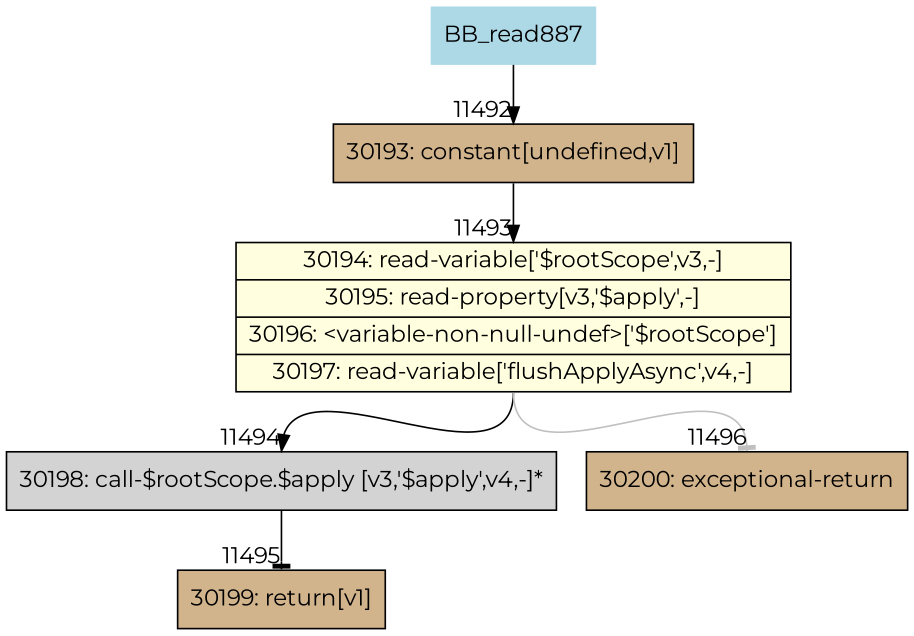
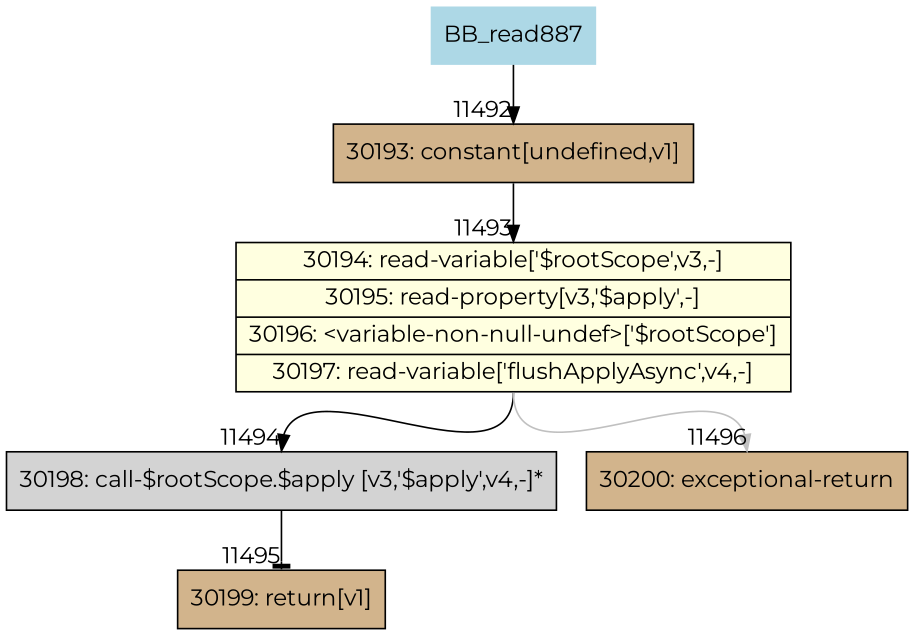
edge "30194: read-variable['$rootScope',v3,-]" -> "30200: exceptional-return": arrowhead tee -> normal
